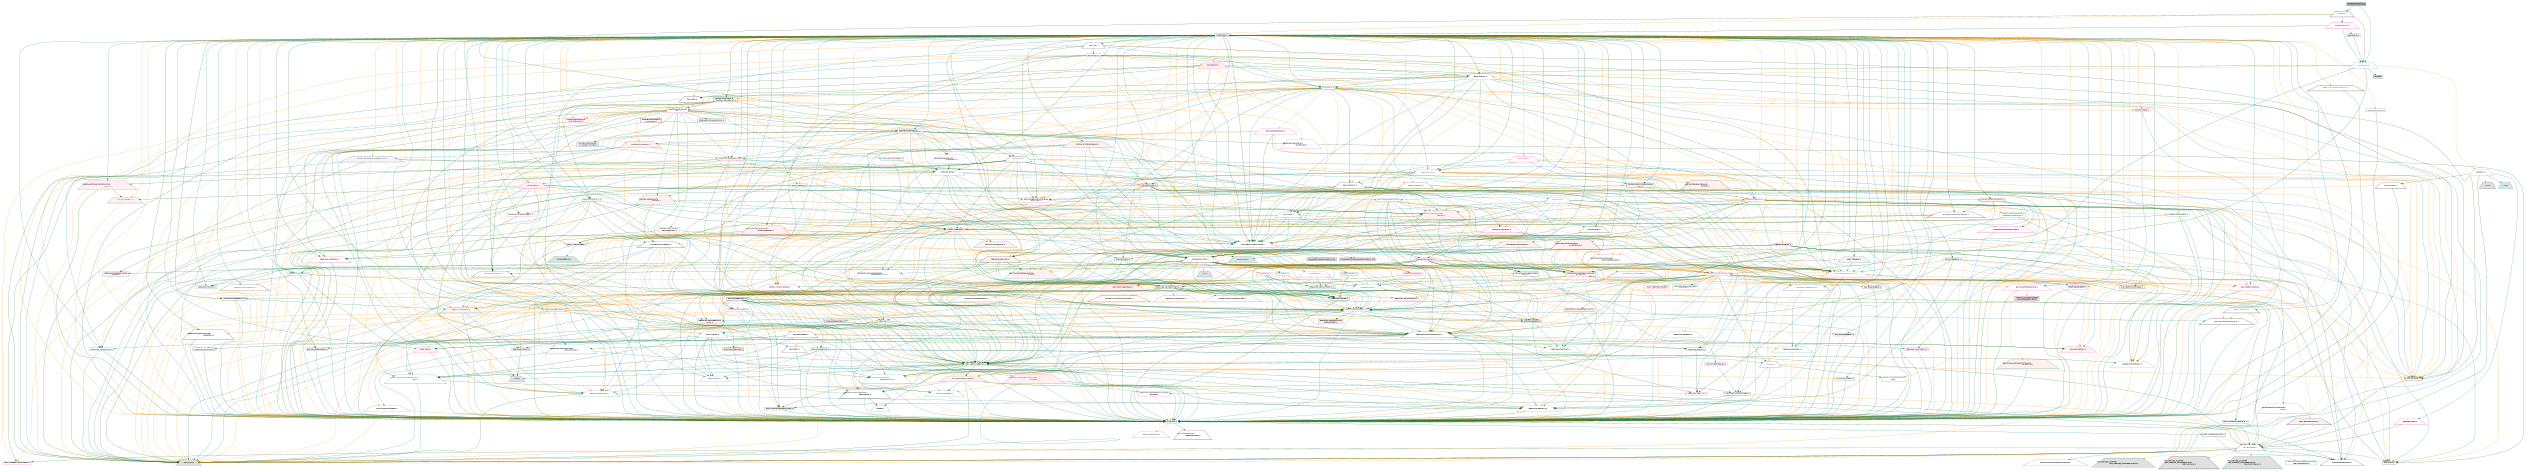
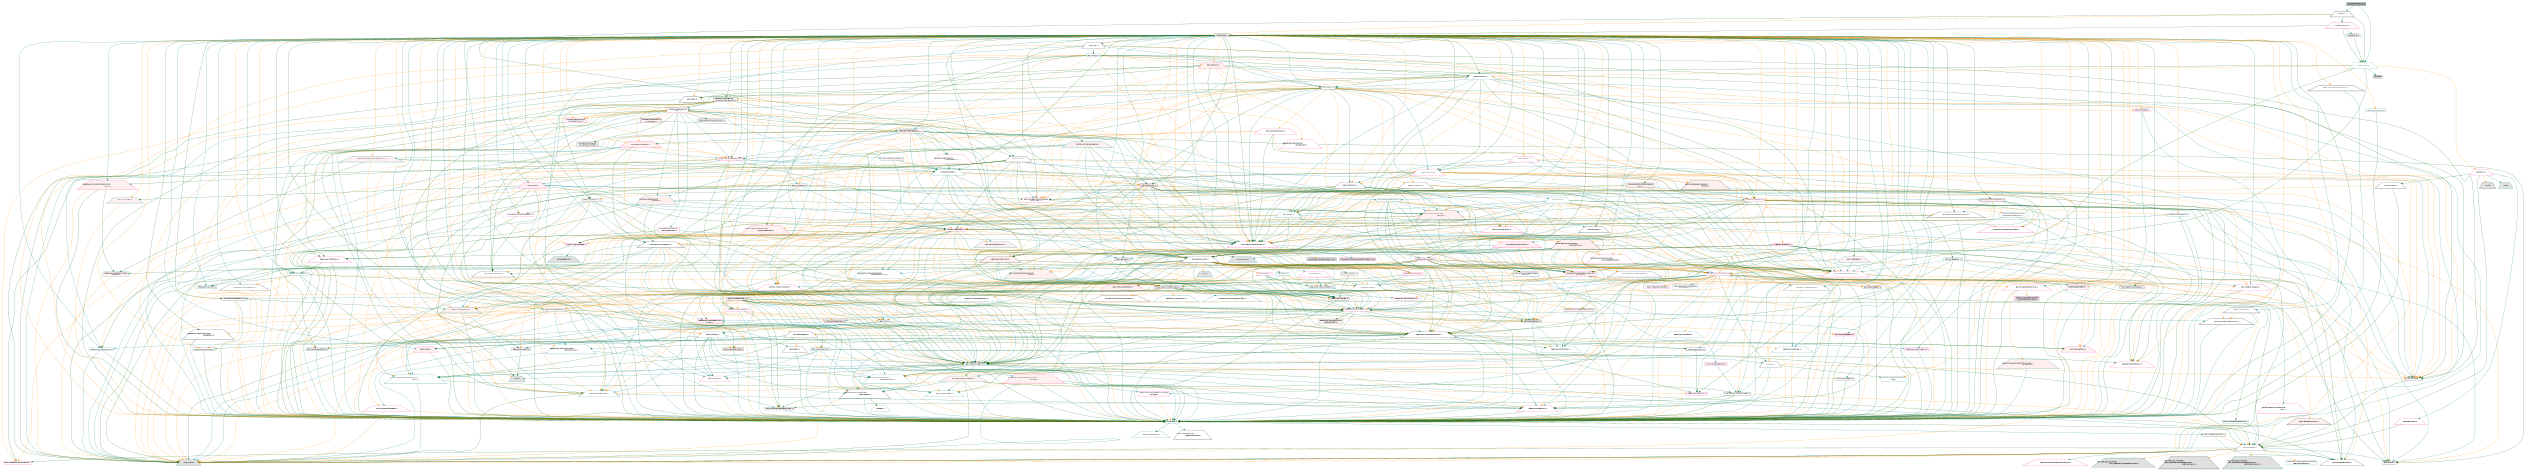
edge "CoreMinimal.h" -> "Templates/Models.h": now "CoreMinimal.h" -> "Traits/IsContiguousContainer.h"
edge "Delegates/Delegate.h" -> "Delegates/MulticastDelegate Base.h": now "Delegates/Delegate.h" -> "Containers/StringConv.h"
edge "Math/IntRect.h" -> "Containers/UnrealStringIncludes.h.inl": now "Math/IntRect.h" -> "Containers/UnrealString.h"
edge "Templates/PointerIsConvertible FromTo.h" -> "HAL/PlatformTLS.h": now "Templates/PointerIsConvertible FromTo.h" -> "Templates/LosesQualifiers FromTo.h"
edge "UObject/ScriptDelegates.h" -> "Containers/UnrealString.h": added
edge "Containers/Map.h" -> "type_traits": removed
edge "Serialization/Structured ArchiveAdapters.h" -> "Templates/UniqueObj.h": now "Serialization/Structured ArchiveSlots.h" -> "Templates/UniqueObj.h"
node "Containers/ScriptArray.h": color teal -> deeppink
edge "Containers/StringConv.h" -> "Containers/Array.h": added
edge "Containers/BitArray.h" -> "Templates/UnrealTemplate.h": color darkgreen -> darkorange
edge "Misc/Crc.h" -> "HAL/PlatformString.h": removed
edge "Templates/AlignmentTemplates.h" -> "HAL/MemoryBase.h": now "HAL/UnrealMemory.h" -> "HAL/MemoryBase.h"
edge "Templates/UnrealTypeTraits.h" -> "IsEnum.h": now "Templates/UnrealTypeTraits.h" -> "Traits/IsCharType.h"
edge "Delegates/DelegateSettings.h" -> "CoreTypes.h": removed
edge "Delegates/IDelegateInstance.h" -> "CoreTypes.h": color darkorange -> darkgreen
edge "CoreTypes.h" -> "Misc/CoreDefines.h": color darkorange -> darkgreen
